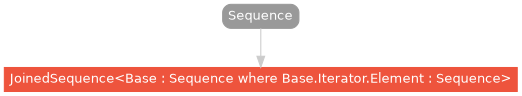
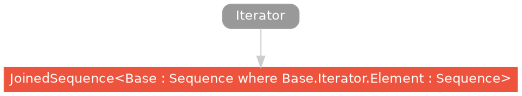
node "Sequence": label "Sequence" -> "Iterator"
